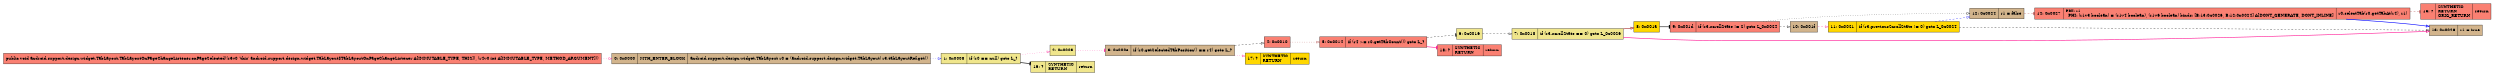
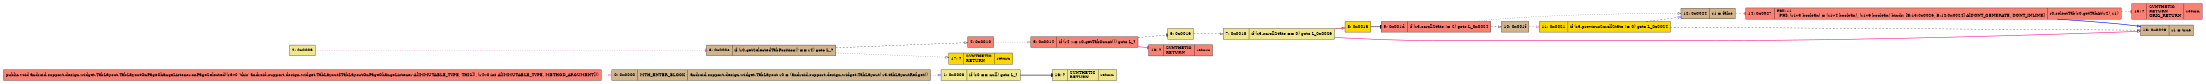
edge "1: 0x0008" -> "2: 0x000a": removed
edge "3: 0x000e" -> "17: ?": color deeppink -> black
